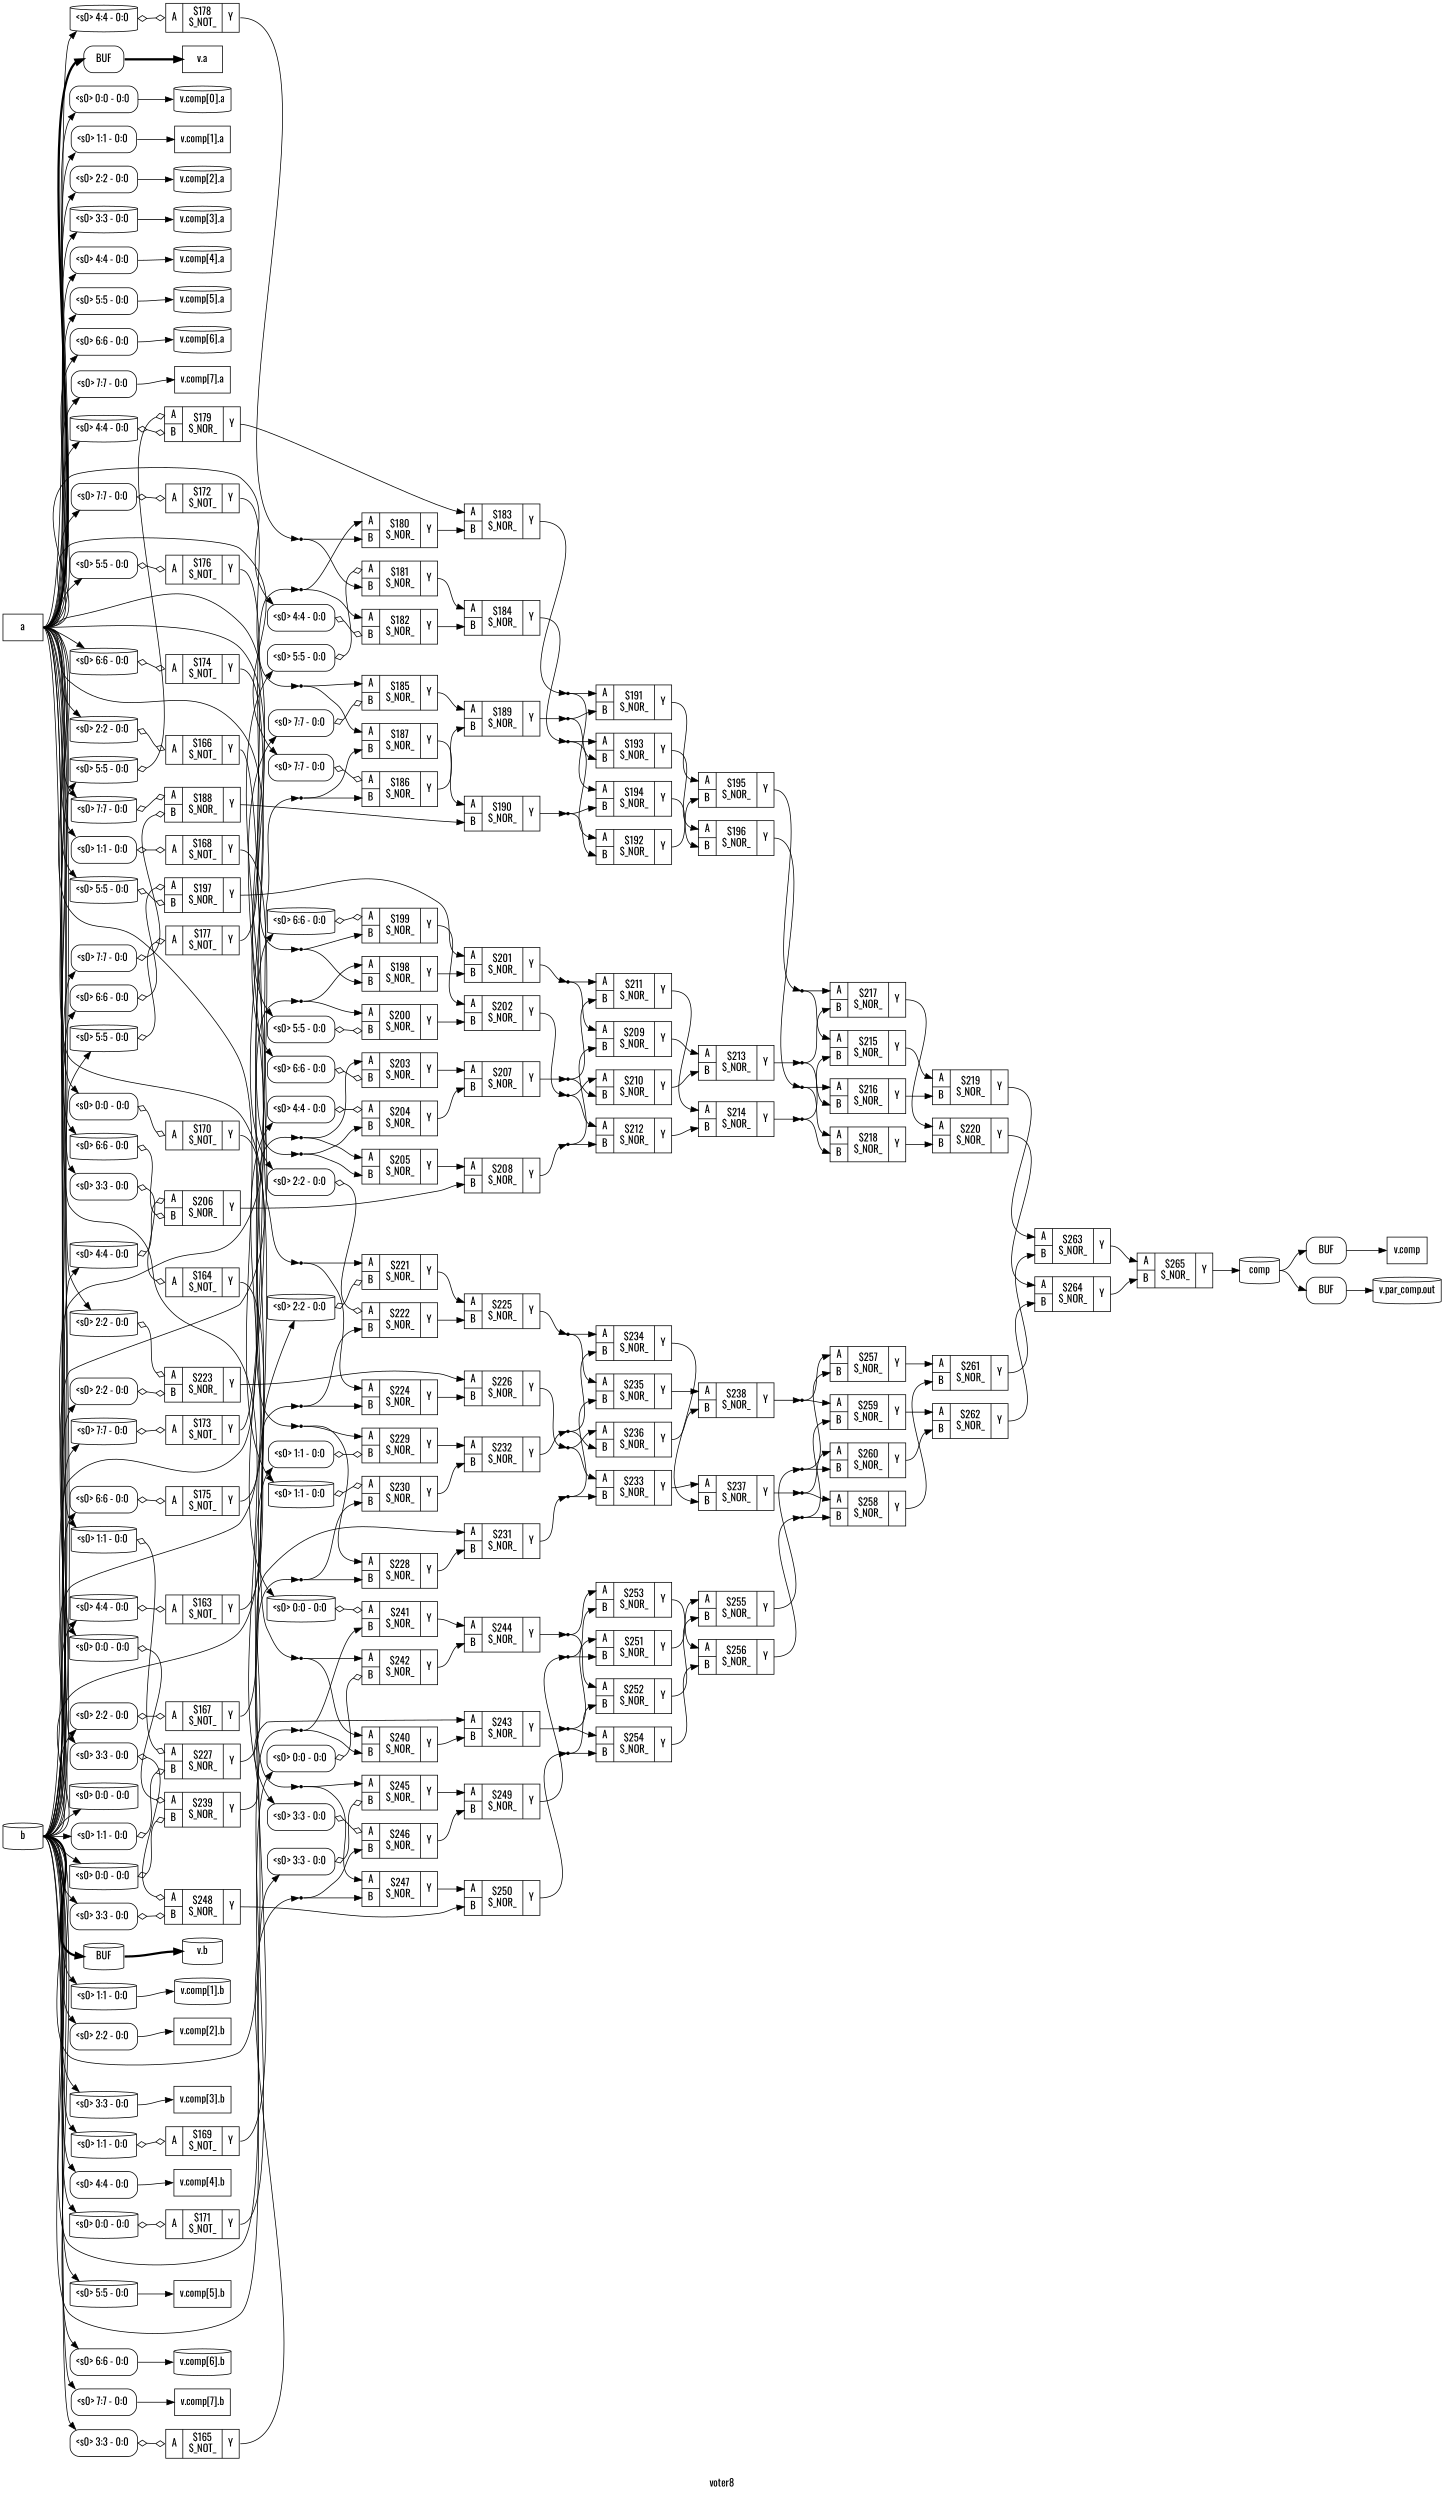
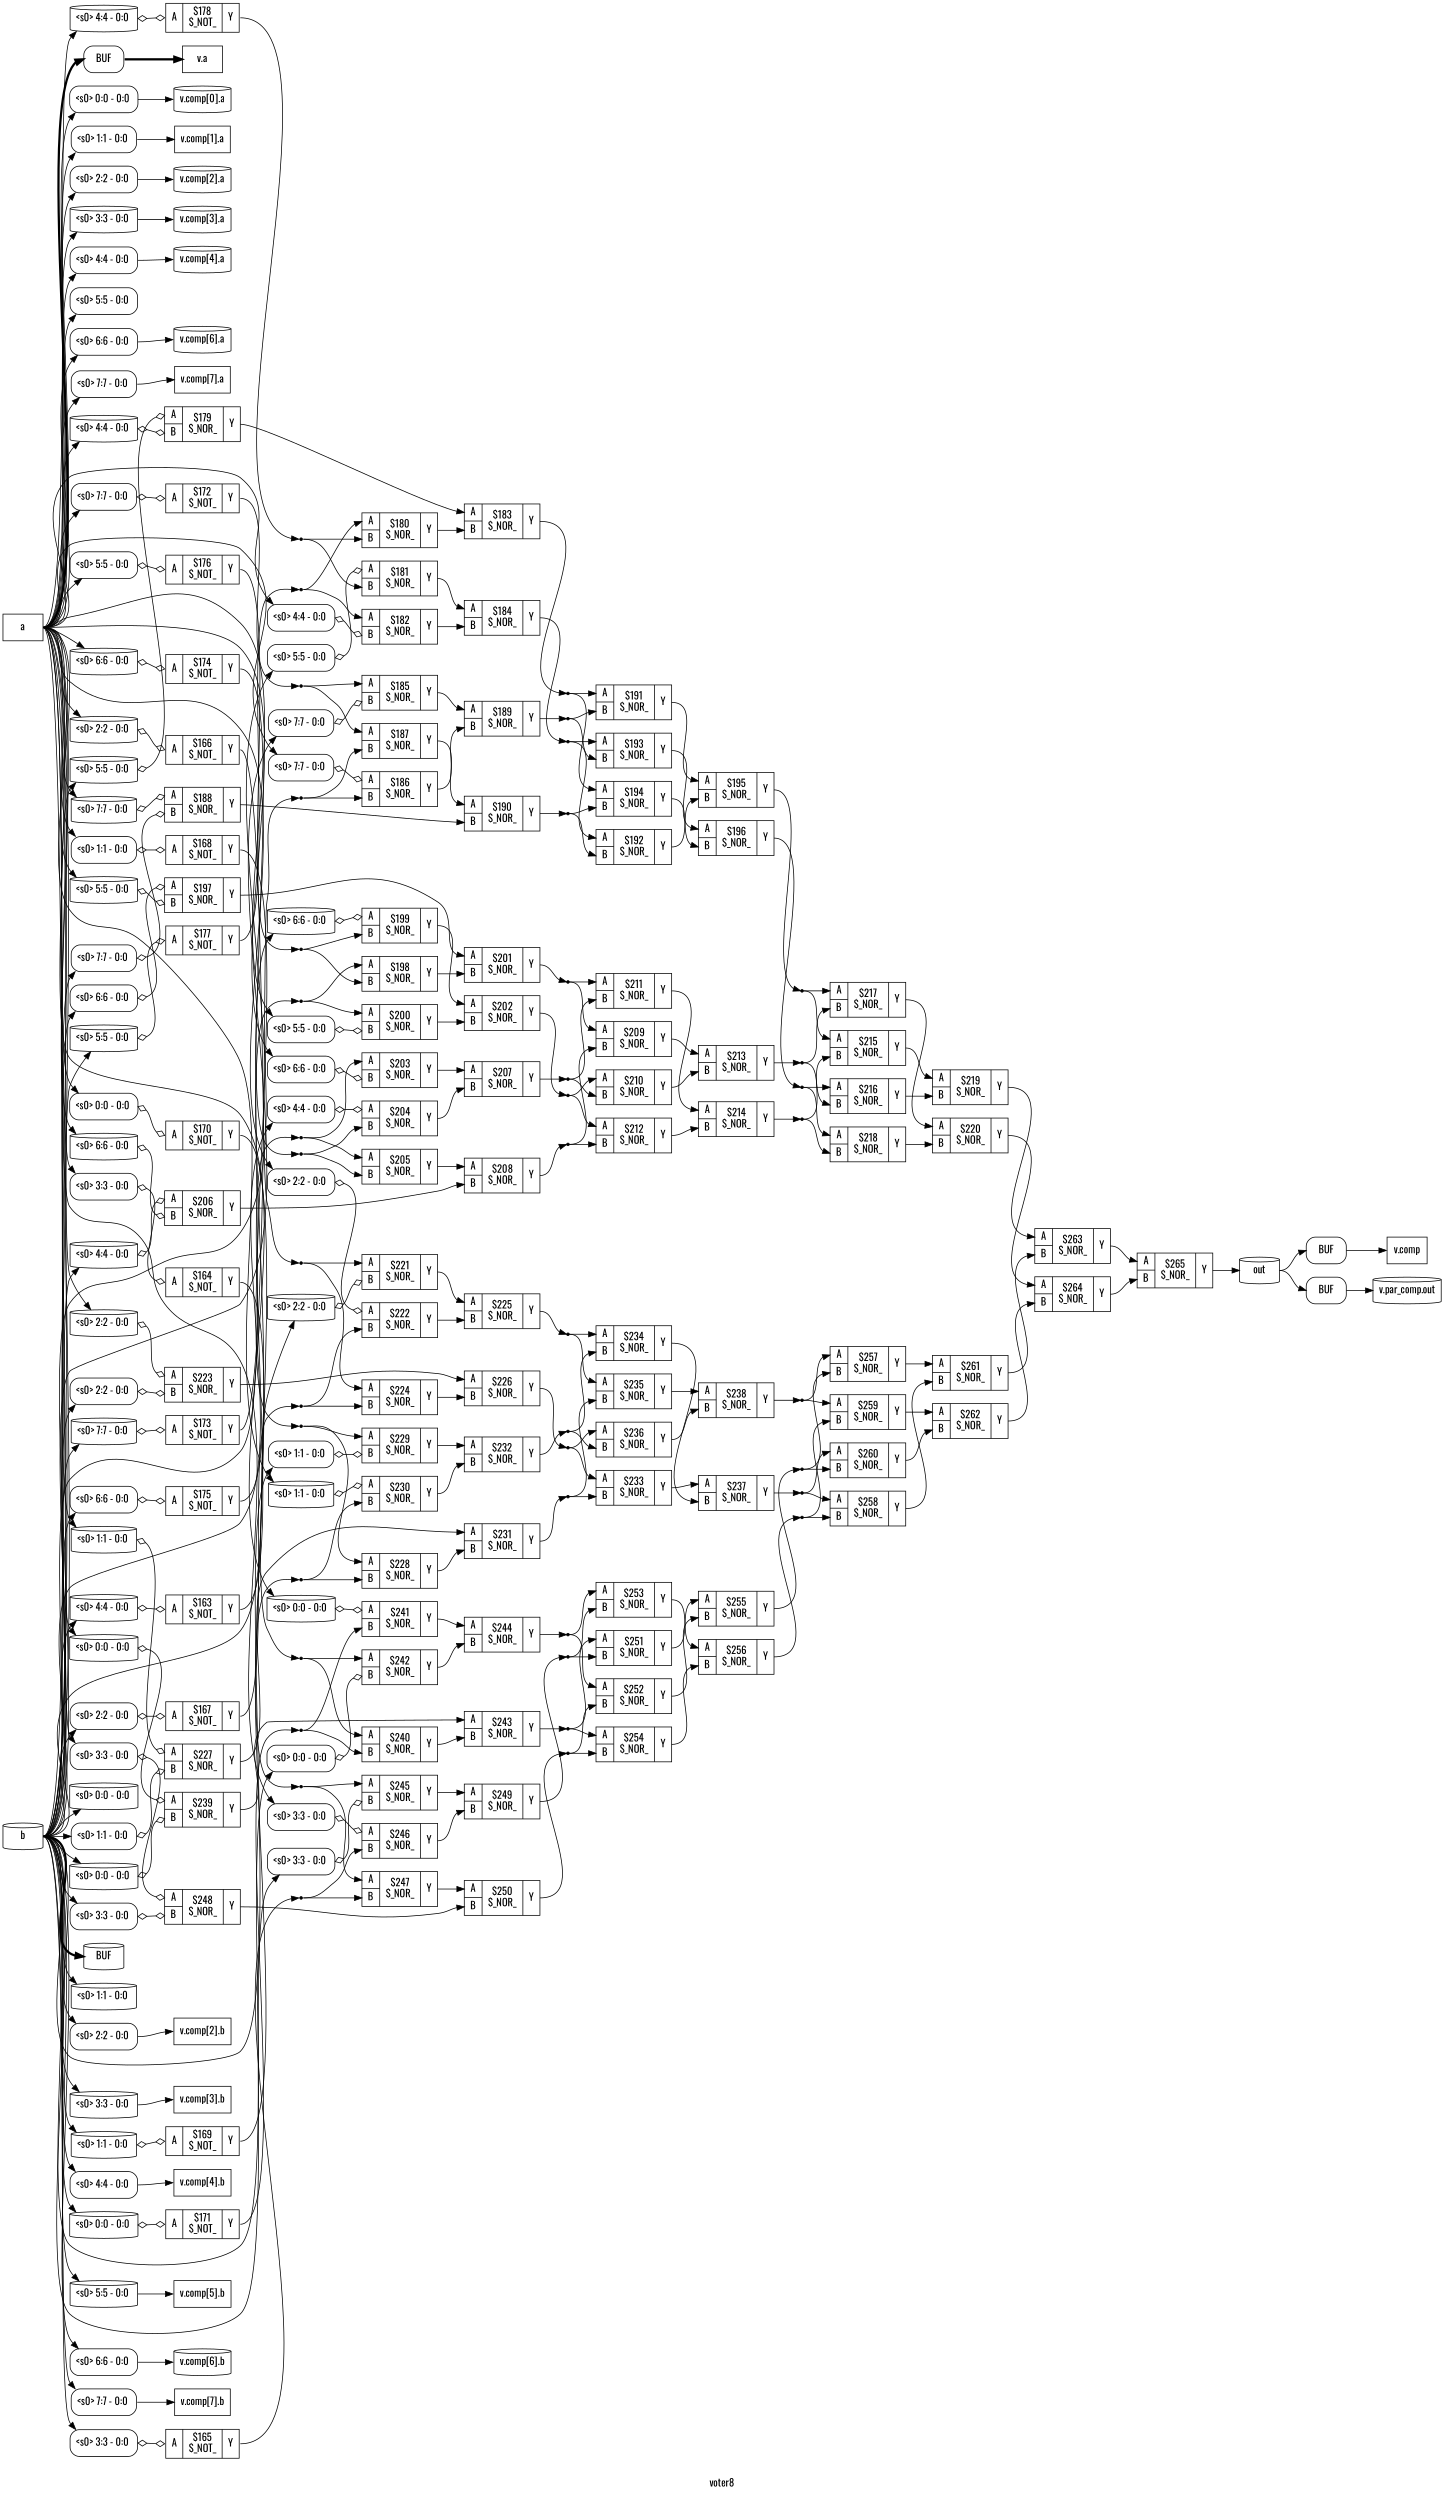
node "v.comp[5].a": removed
node "comp": label "comp" -> "out"
node "v.b": removed
node "v.comp[1].b": removed
